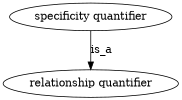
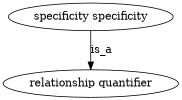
node "specificity quantifier": label "specificity quantifier" -> "specificity specificity"
